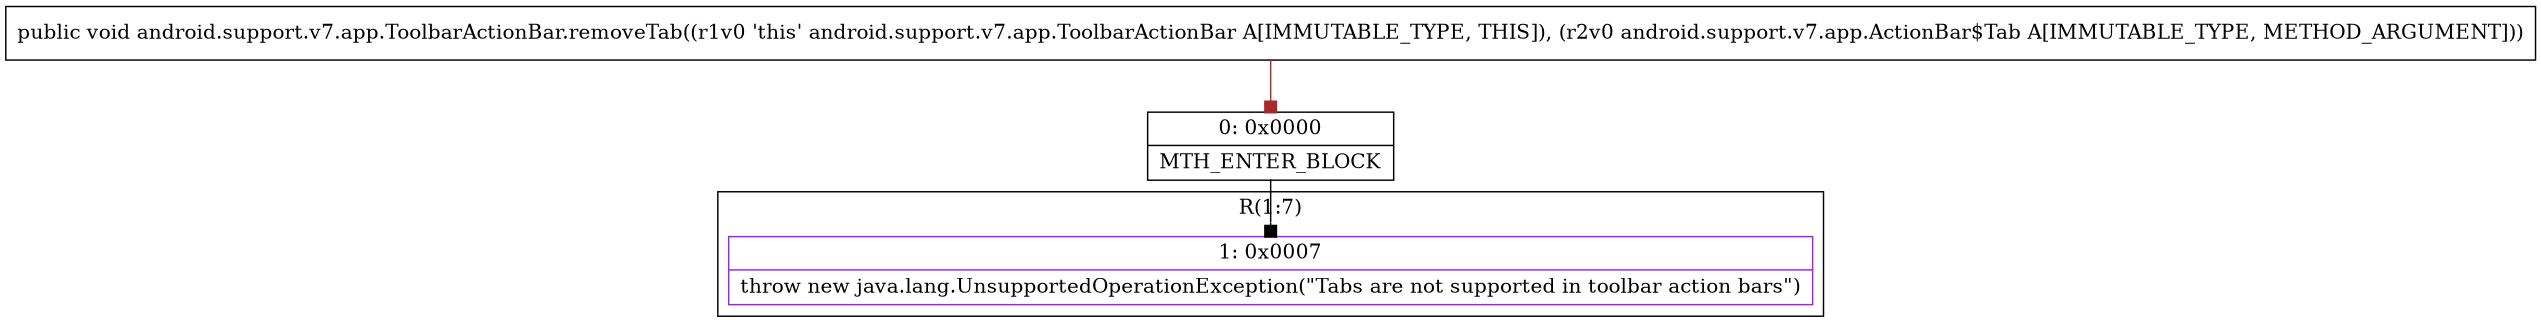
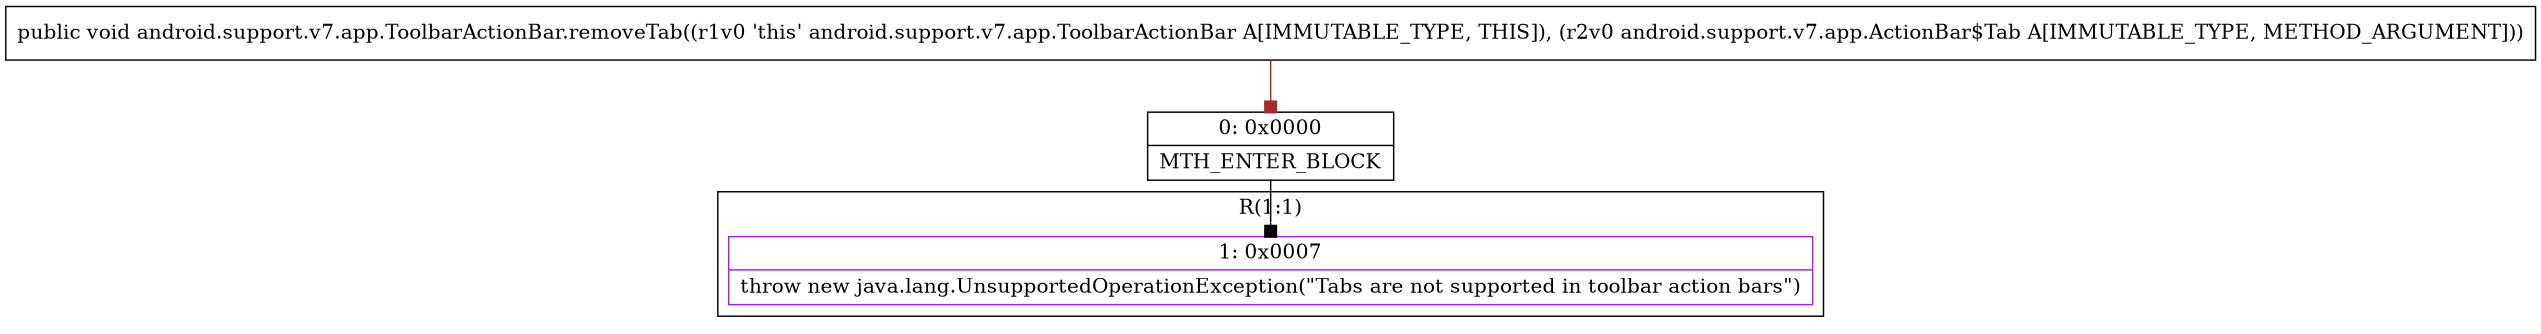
cluster "R(1:7)": label "R(1:7)" -> "R(1:1)"
